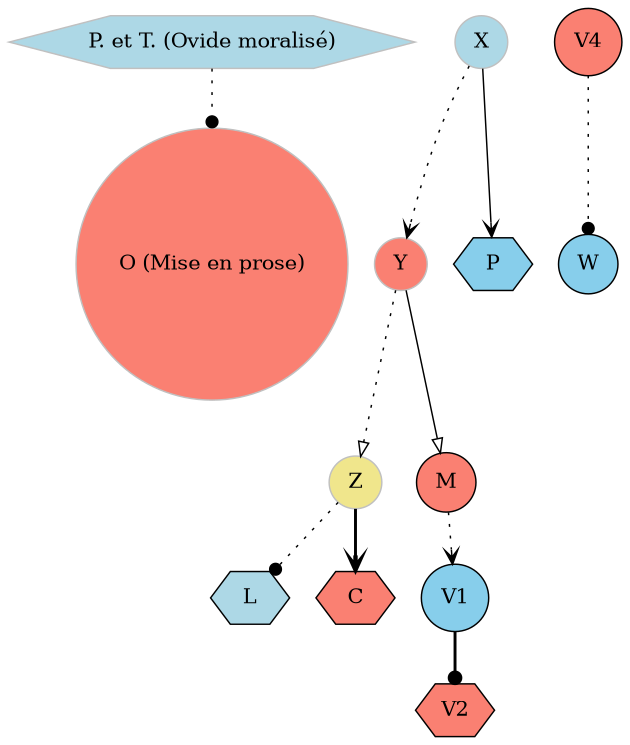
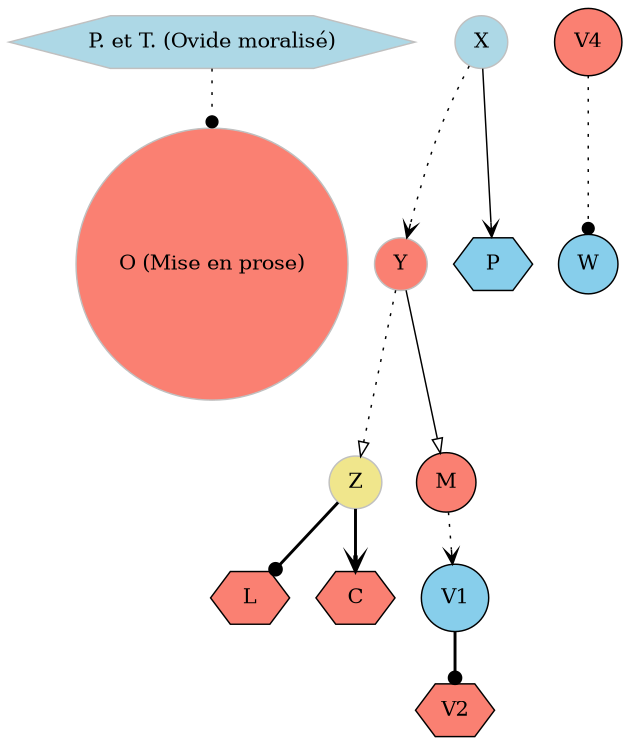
edge "Z" -> "L": style dotted -> bold
node "L": fillcolor lightblue -> salmon
